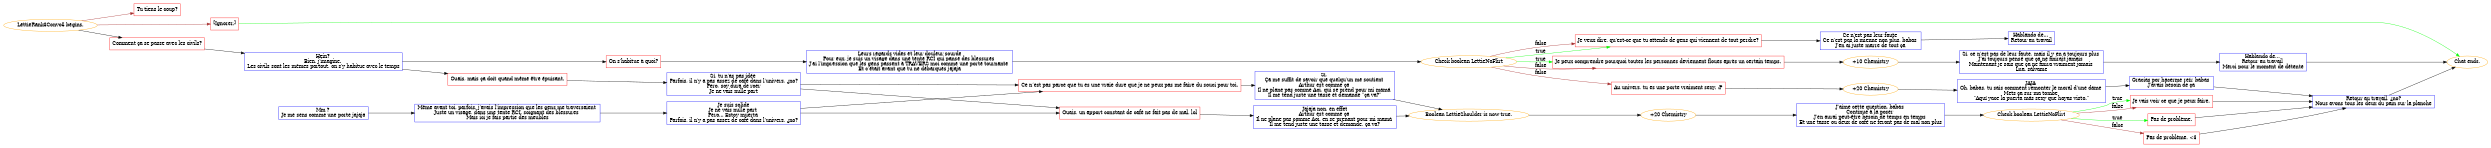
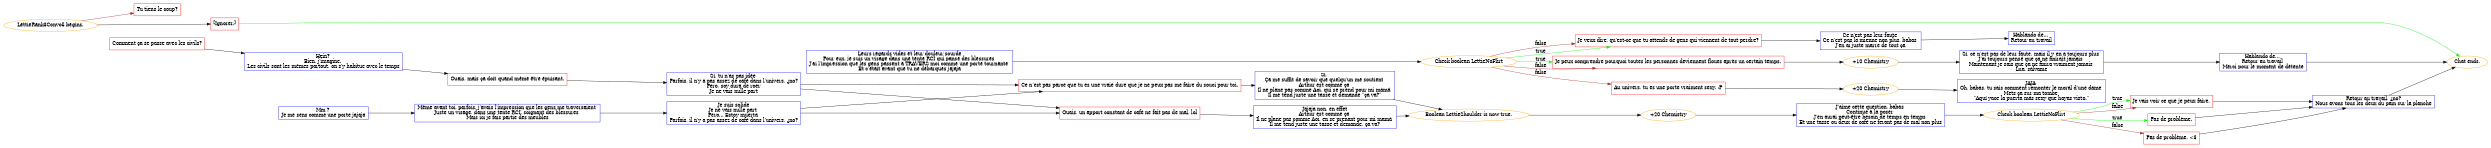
edge "LettieRank3Convo5 begins." -> "[Ignorer.]": color brown -> black
edge "LettieRank3Convo5 begins." -> "Comment ça se passe avec les civils?": removed
node "On s'habitue à quoi?": removed
node "Gracias por hacerme reír, babas J'avais besoin de ça": removed
